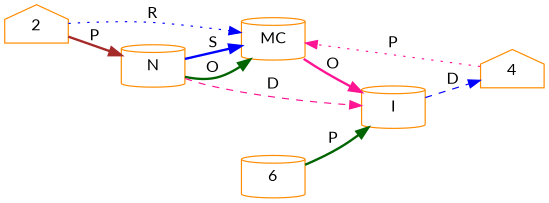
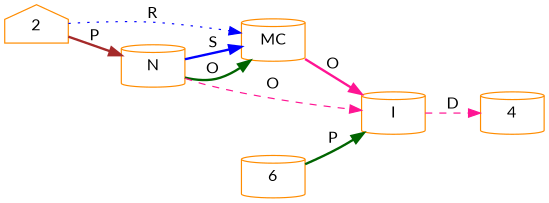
edge "4" -> "MC": removed, label "P"
node "4": shape house -> cylinder
edge "N" -> "I": label "D" -> "O"
edge "I" -> "4": color blue -> deeppink
